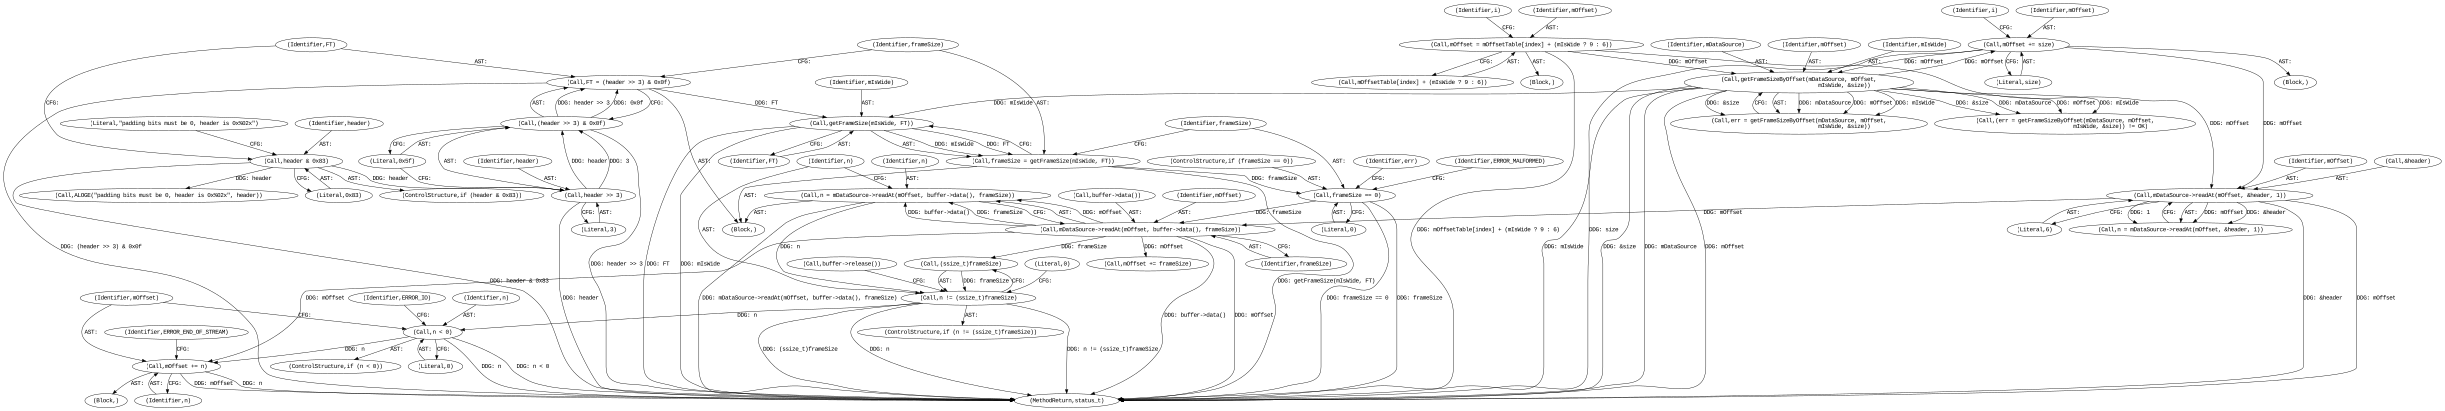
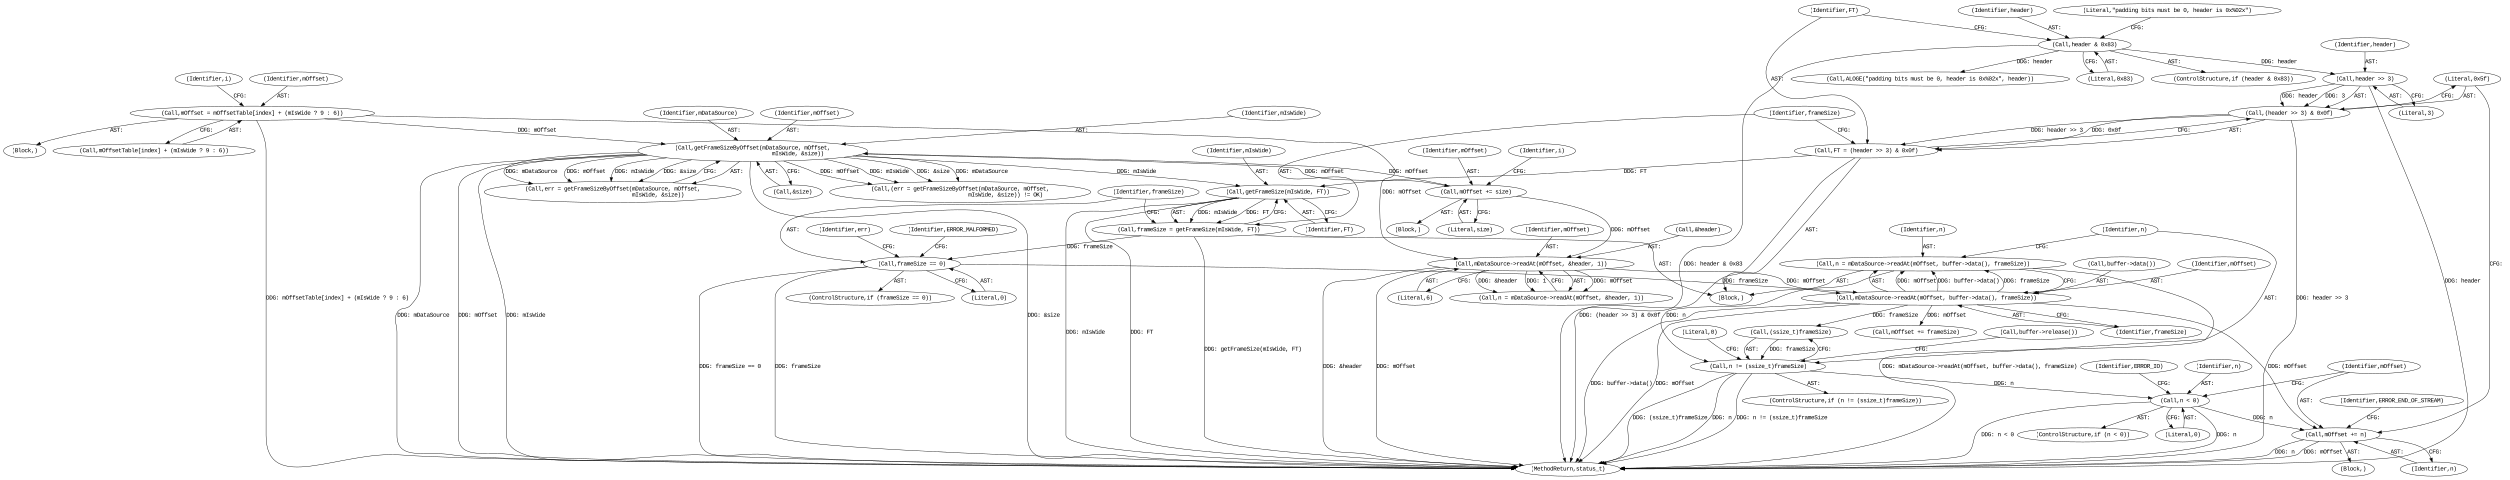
edge "(ControlStructure,if (frameSize == 0))" -> "(Call,frameSize == 0)": reversed
edge "(Literal,0x5f)" -> "(Call,header >> 3)": now "(Literal,0x5f)" -> "(Call,mOffset += n)"
node "(Call,&size)": added
edge "(Call,mOffset += size)" -> "(MethodReturn,status_t)": removed, label "DDG: size"
